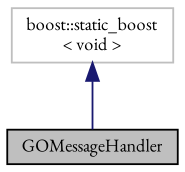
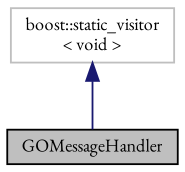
node "boost::static_boost < void >": label "boost::static_boost < void >" -> "boost::static_visitor < void >"
